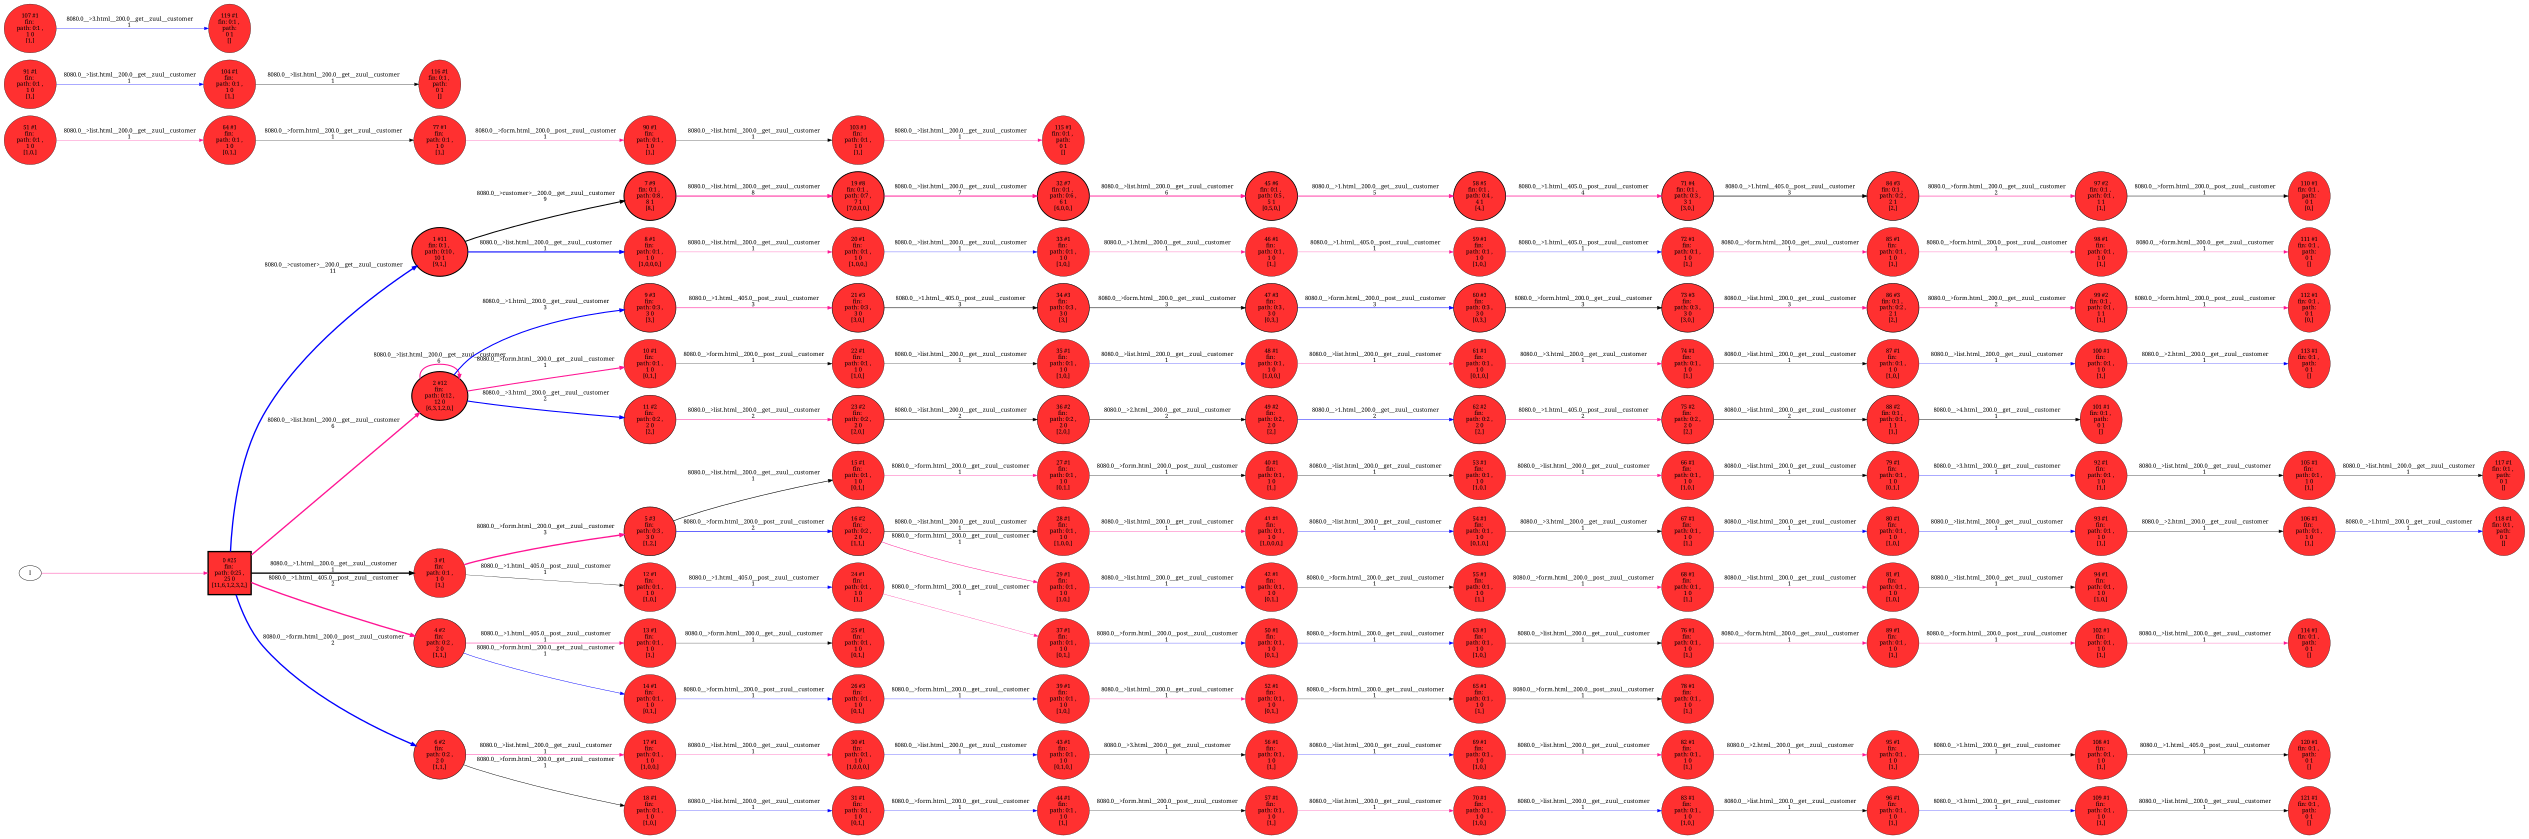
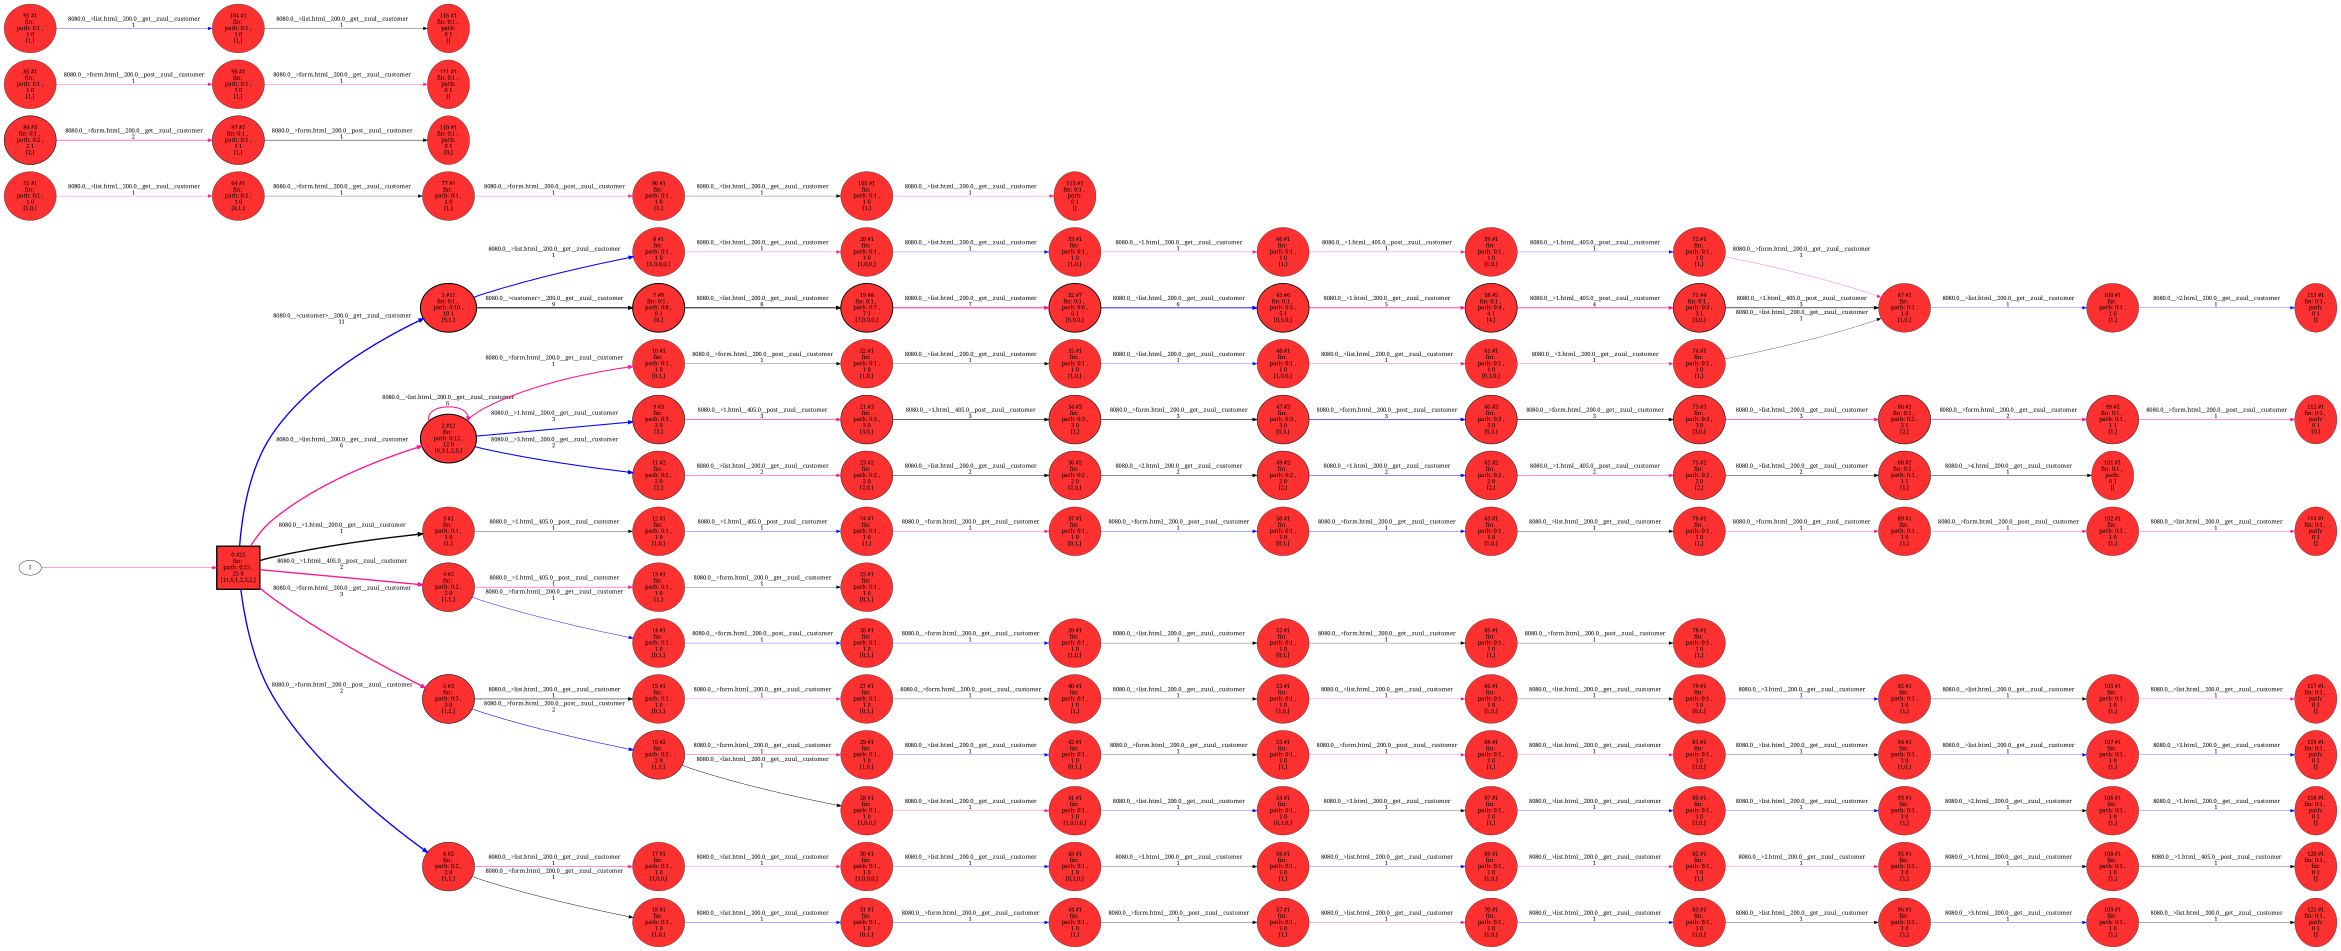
edge "7 #9 fin: 0:1 , path: 0:8 , 8 1 [8,]" -> "19 #8 fin: 0:1 , path: 0:7 , 7 1 [7,0,0,0,]": color deeppink -> black
edge "32 #7 fin: 0:1 , path: 0:6 , 6 1 [6,0,0,]" -> "45 #6 fin: 0:1 , path: 0:5 , 5 1 [0,5,0,]": color deeppink -> blue
edge "71 #4 fin: 0:1 , path: 0:3 , 3 1 [3,0,]" -> "84 #3 fin: 0:1 , path: 0:2 , 2 1 [2,]": now "71 #4 fin: 0:1 , path: 0:3 , 3 1 [3,0,]" -> "87 #1 fin: path: 0:1 , 1 0 [1,0,]"
edge "72 #1 fin: path: 0:1 , 1 0 [1,]" -> "85 #1 fin: path: 0:1 , 1 0 [1,]": now "72 #1 fin: path: 0:1 , 1 0 [1,]" -> "87 #1 fin: path: 0:1 , 1 0 [1,0,]"
edge "105 #1 fin: path: 0:1 , 1 0 [1,]" -> "117 #1 fin: 0:1 , path: 0 1 []": color black -> deeppink
edge "3 #1 fin: path: 0:1 , 1 0 [1,]" -> "5 #3 fin: path: 0:3 , 3 0 [1,2,]": now "0 #25 fin: path: 0:25 , 25 0 [11,6,1,2,3,2,]" -> "5 #3 fin: path: 0:3 , 3 0 [1,2,]"
node "26 #3 fin: path: 0:1 , 1 0 [0,1,]": label "26 #3 fin: path: 0:1 , 1 0 [0,1,]" -> "26 #1 fin: path: 0:1 , 1 0 [0,1,]"
edge "39 #1 fin: path: 0:1 , 1 0 [1,0,]" -> "52 #1 fin: path: 0:1 , 1 0 [0,1,]": color deeppink -> black
edge "94 #1 fin: path: 0:1 , 1 0 [1,0,]" -> "107 #1 fin: path: 0:1 , 1 0 [1,]": added, label "8080.0__>list.html__200.0__get__zuul__customer 1"
node "120 #1 fin: 0:1 , path: 0 1 []": label "120 #1 fin: 0:1 , path: 0 1 []" -> "120 #1 fin: 0:1 , fin: 0 1 []"
